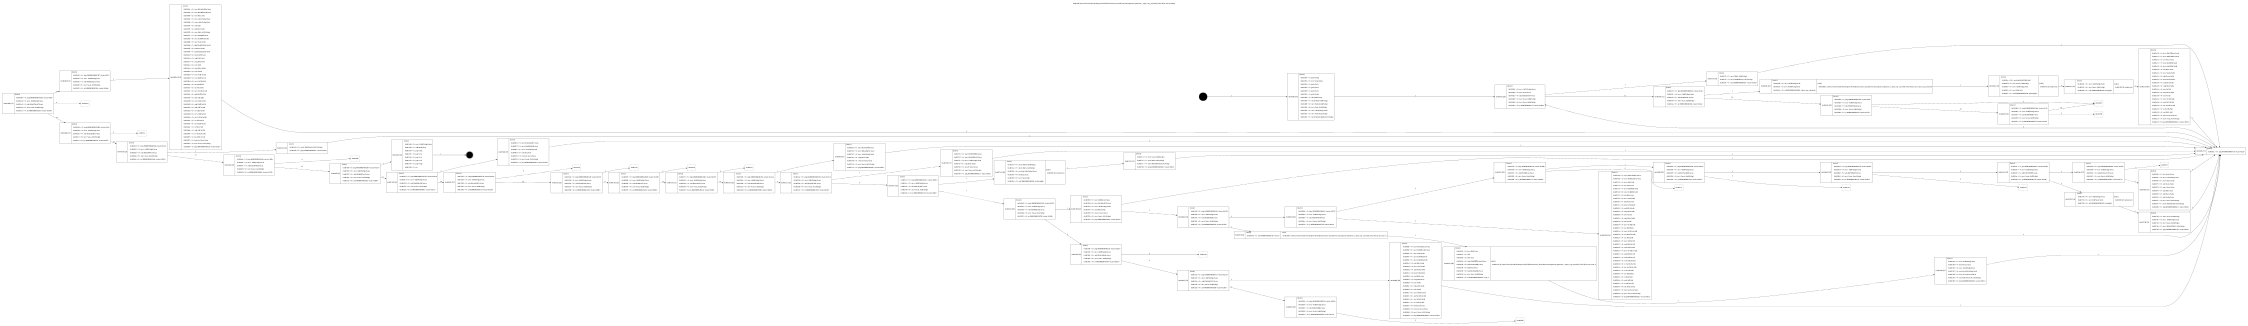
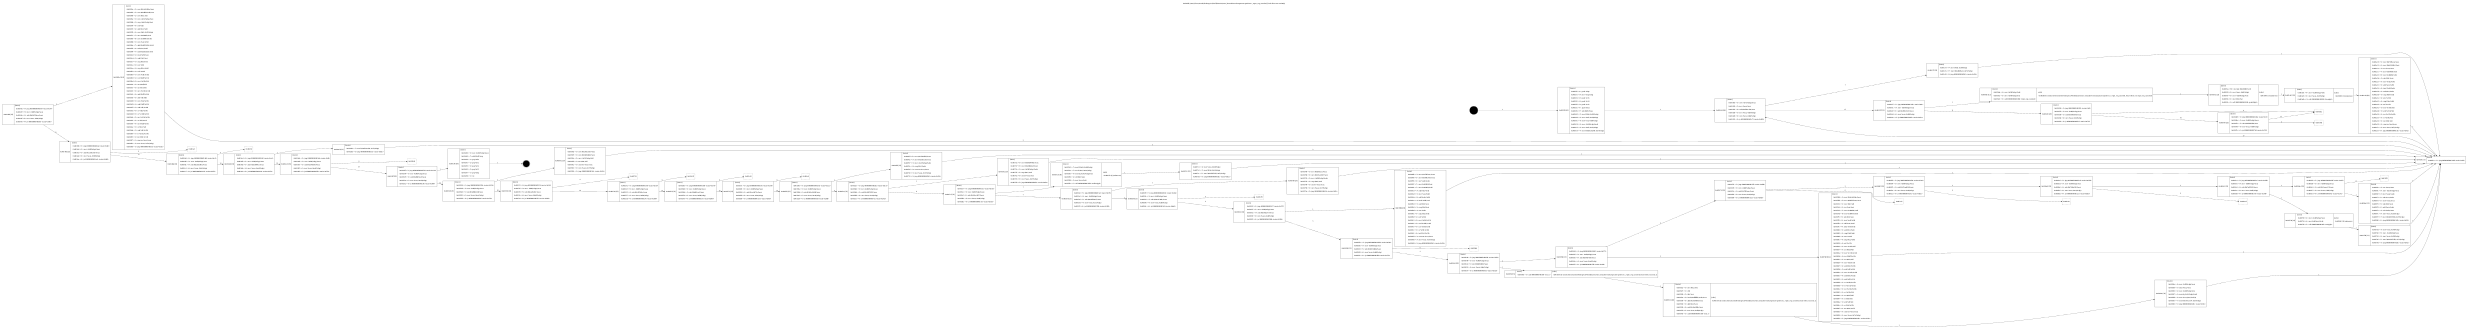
edge "0x40149b [25]" -> "0x401482 [25]": reversed
edge "0x401788 [27]" -> "0x401644 [25]": now "0x40162b [25]" -> "0x401644 [25]"
